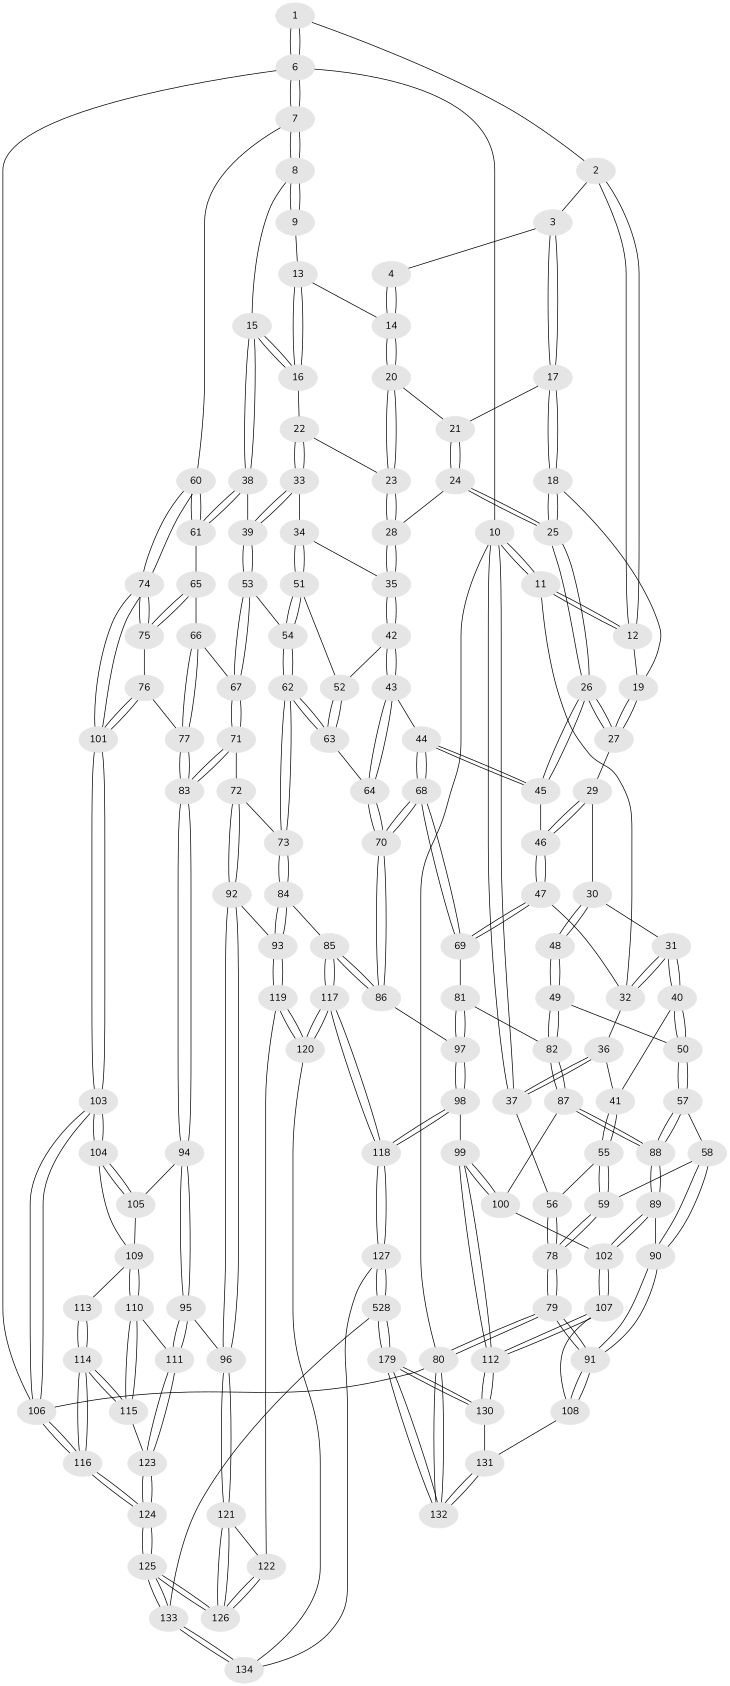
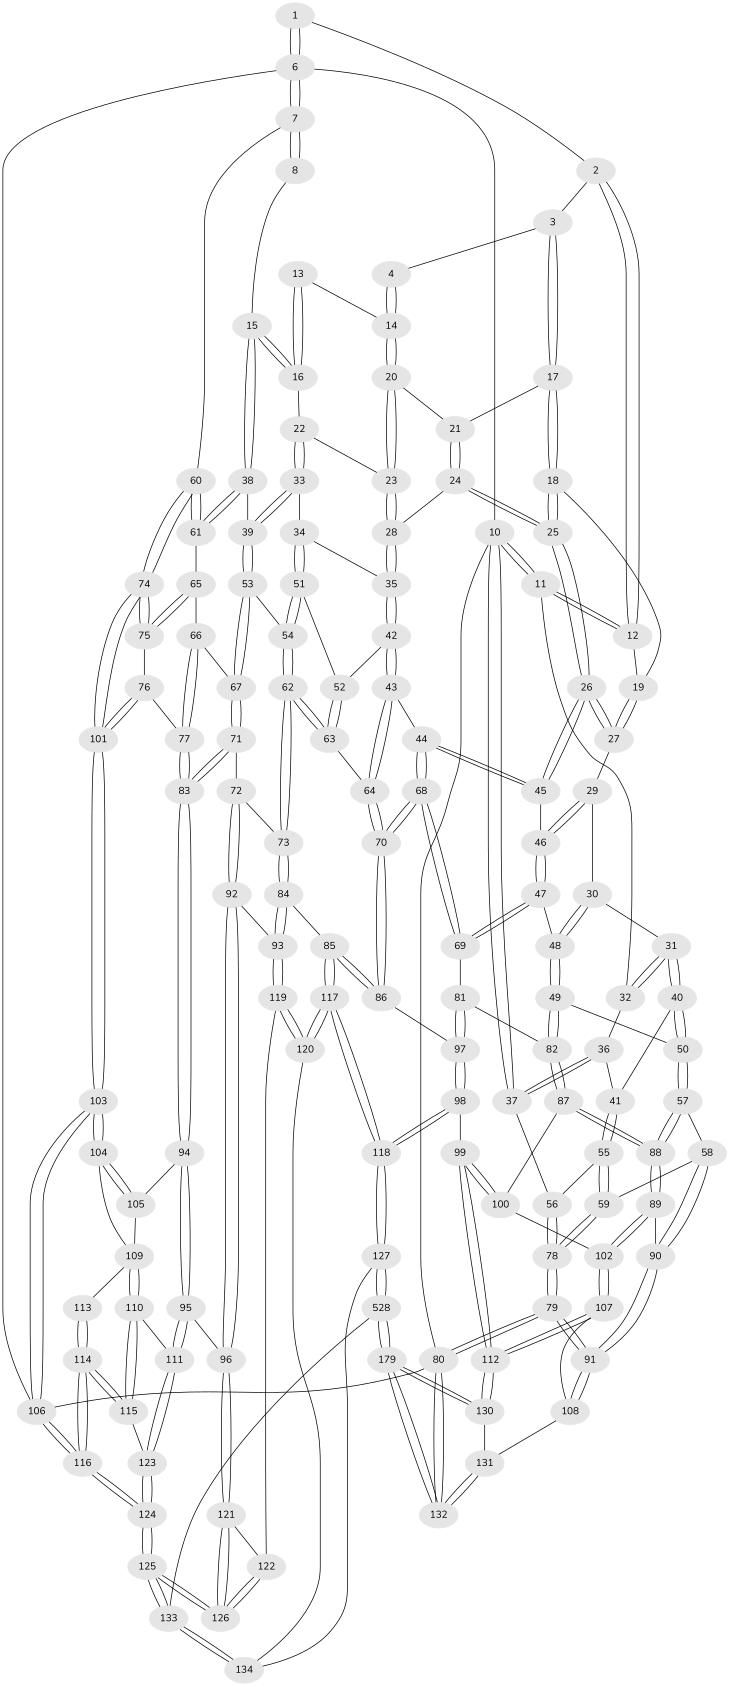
node "9": removed
edge "47" -- "32": now "47" -- "48"
